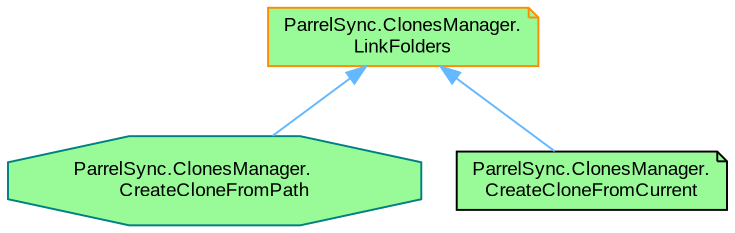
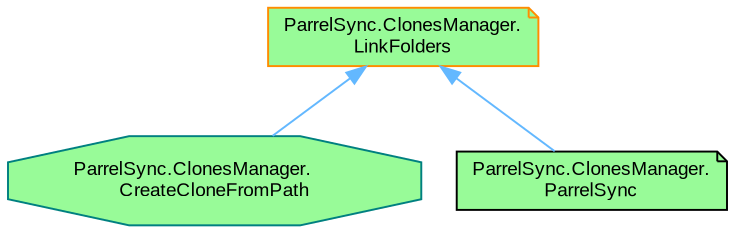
node "ParrelSync.ClonesManager. CreateCloneFromCurrent": label "ParrelSync.ClonesManager. CreateCloneFromCurrent" -> "ParrelSync.ClonesManager. ParrelSync"
